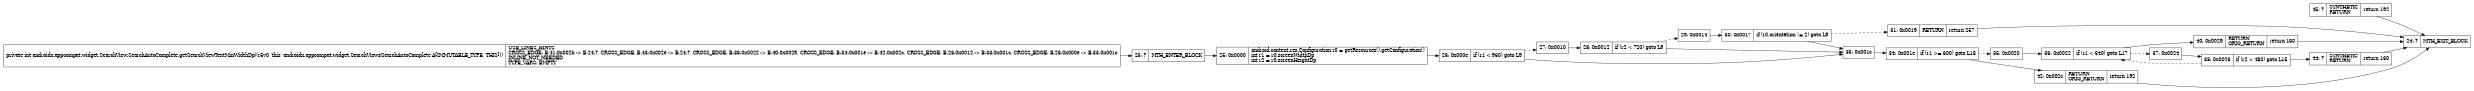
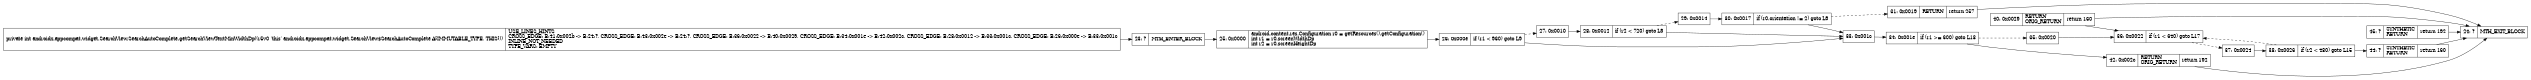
edge "36: 0x0022" -> "40: 0x0029": reversed
